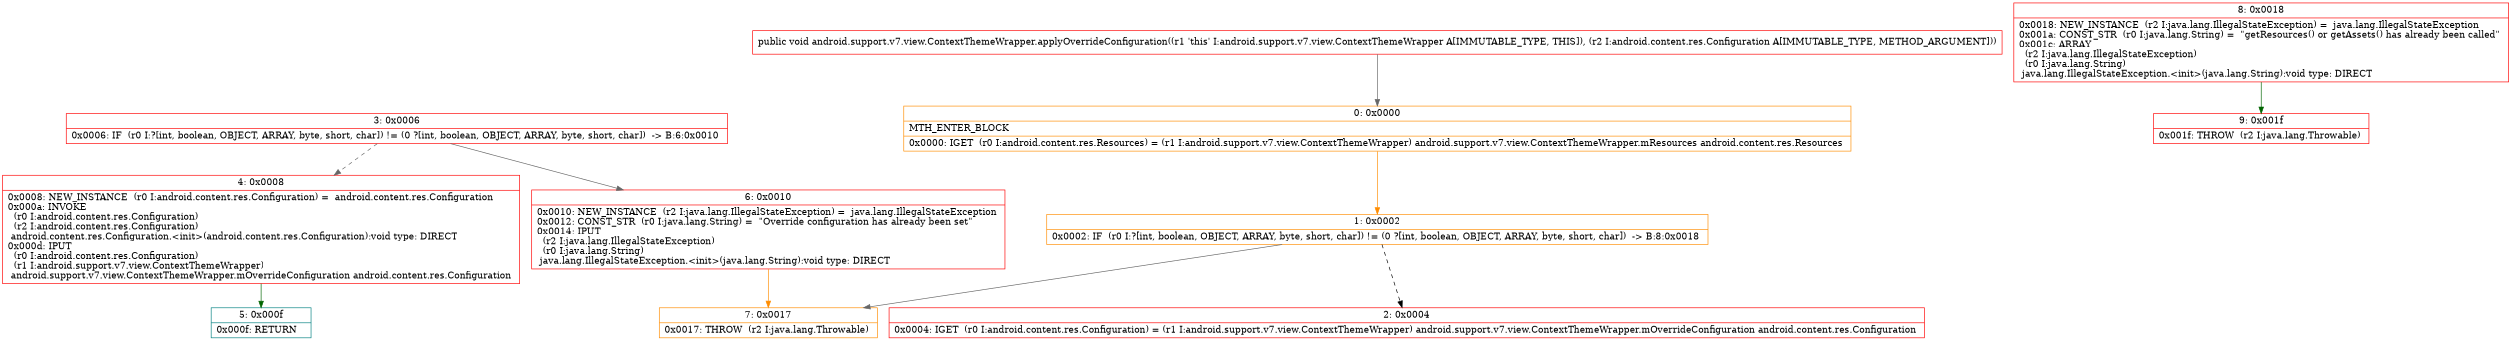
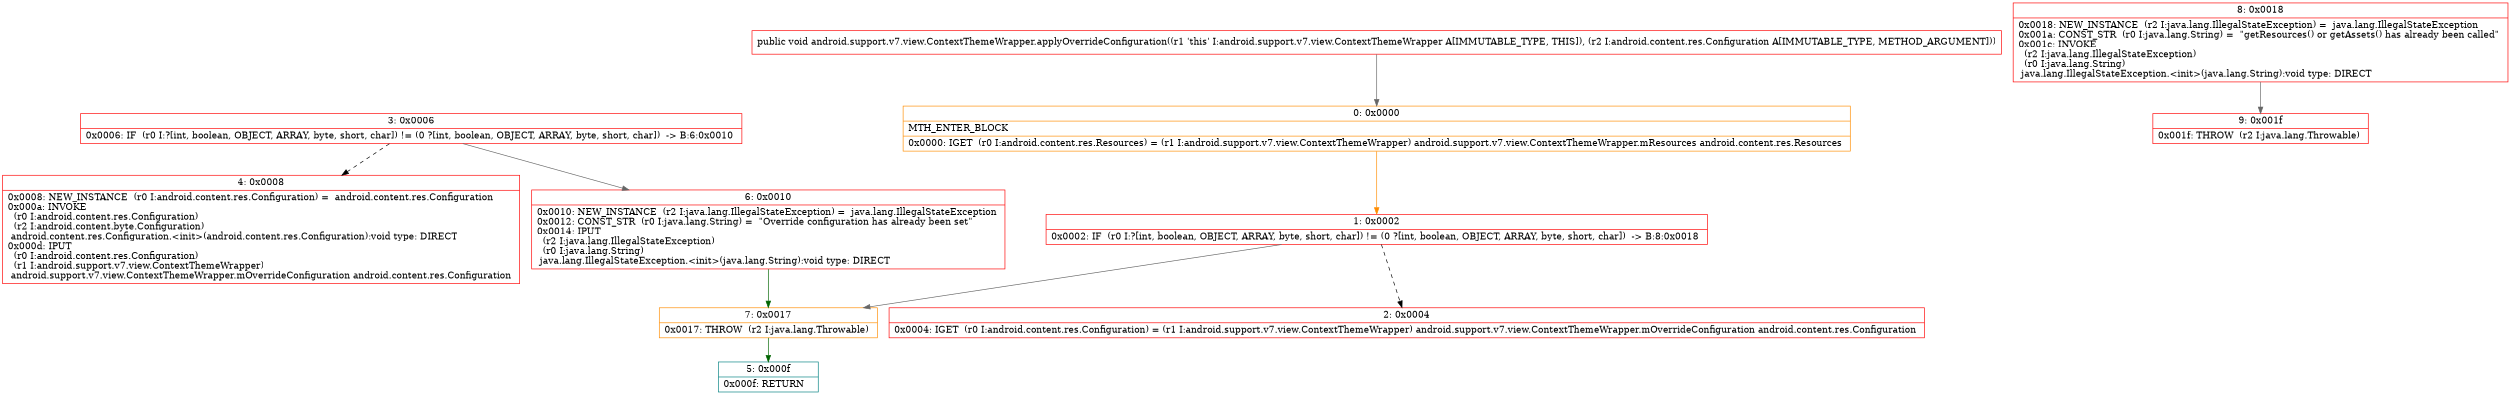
node "8: 0x0018": text "0x001c: ARRAY" -> "0x001c: INVOKE"
edge "8: 0x0018" -> "9: 0x001f": color darkgreen -> gray40
edge "3: 0x0006" -> "4: 0x0008": color gray40 -> black
node "4: 0x0008": text "(r2 I:android.content.res.Configuration)" -> "(r2 I:android.content.byte.Configuration)"
node "1: 0x0002": color darkorange -> red
edge "6: 0x0010" -> "7: 0x0017": color darkorange -> darkgreen
edge "4: 0x0008" -> "5: 0x000f": now "7: 0x0017" -> "5: 0x000f"
